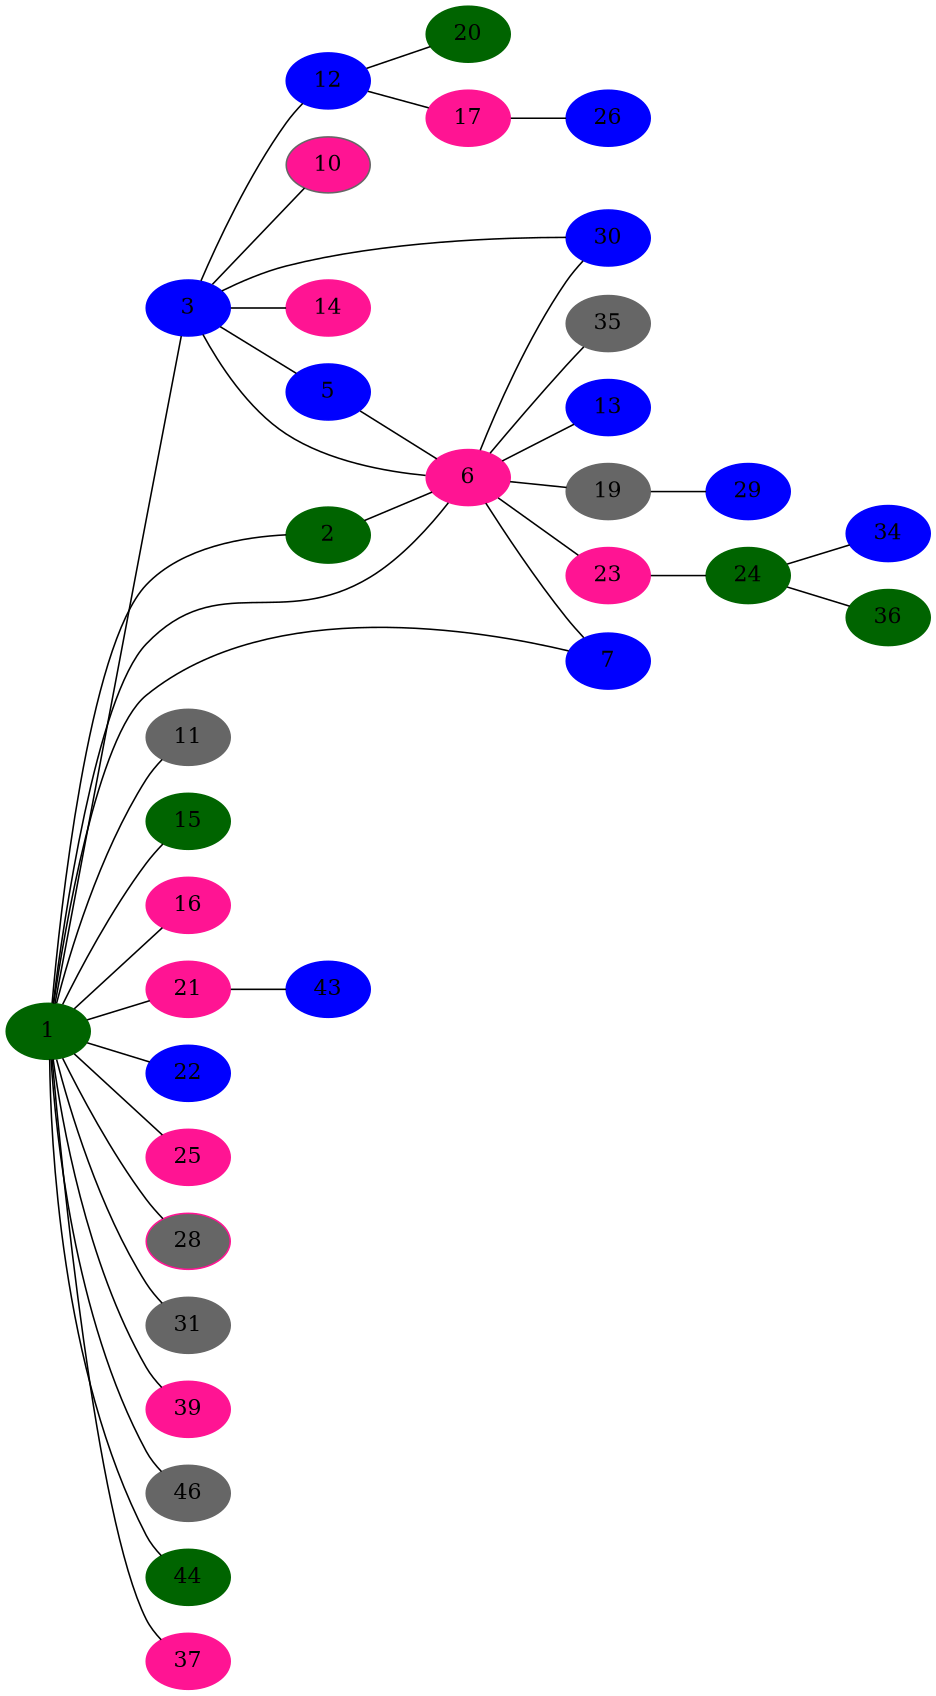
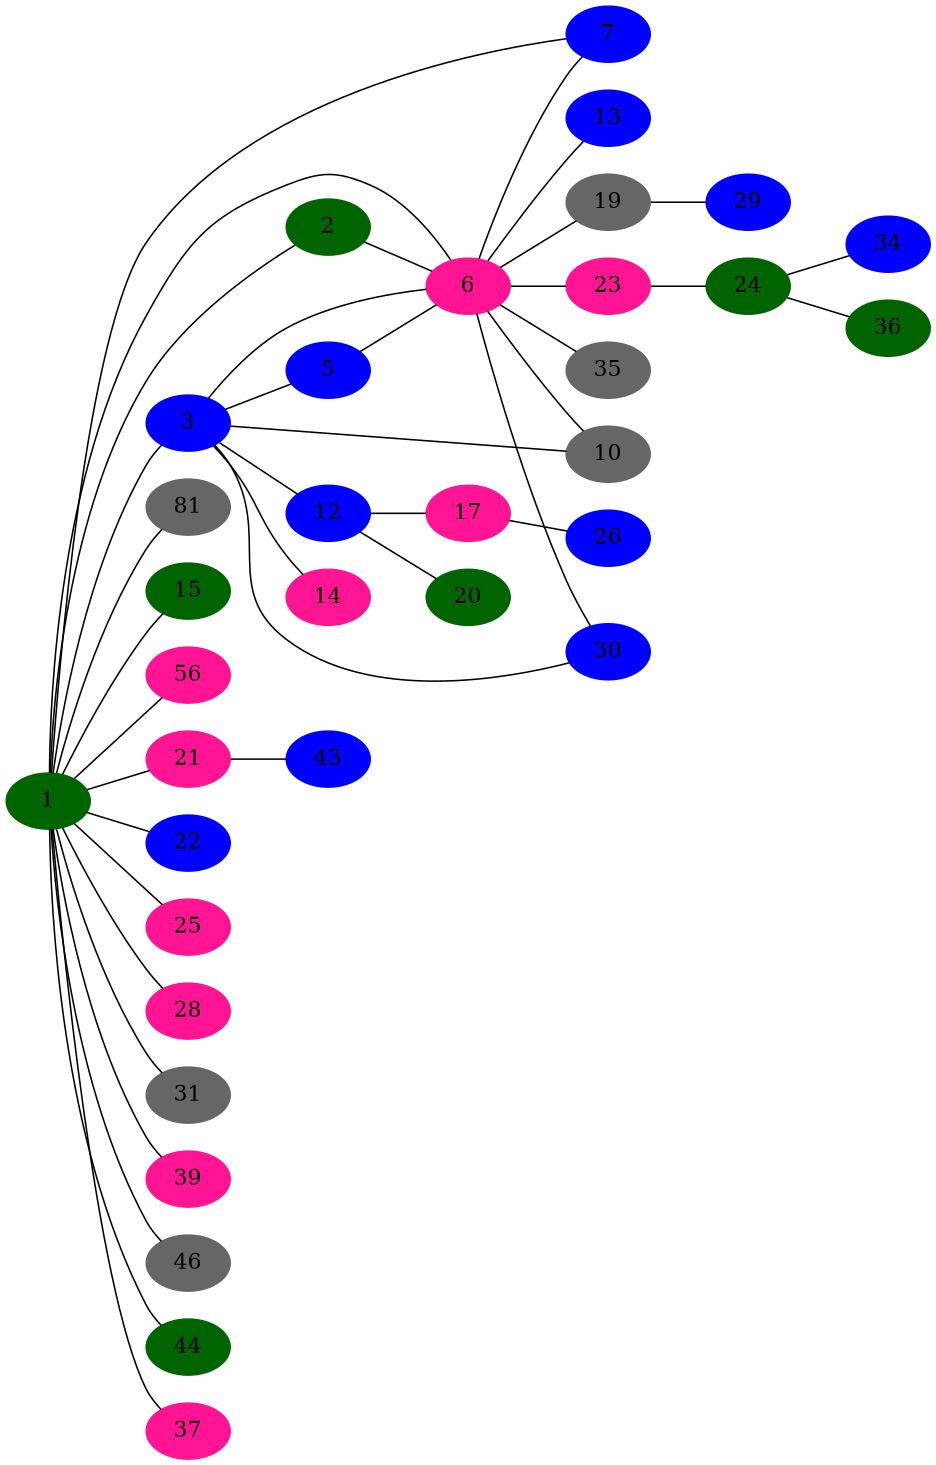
node "10": fillcolor deeppink -> gray40
edge "6" -- "10": added
node "11": label "11" -> "81"
node "16": label "16" -> "56"
node "28": fillcolor gray40 -> deeppink
